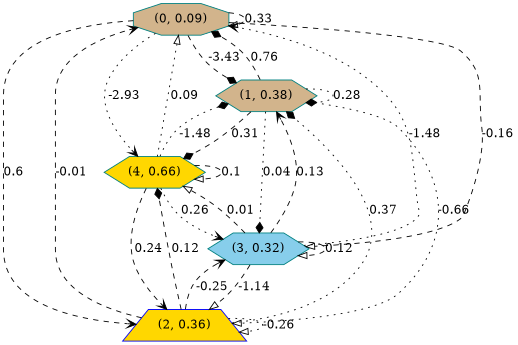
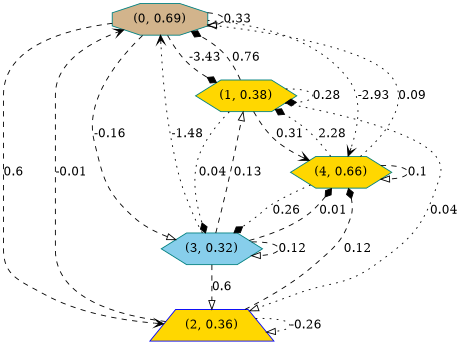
node "(0, 0.09)": label "(0, 0.09)" -> "(0, 0.69)"
node "(1, 0.38)": fillcolor tan -> gold
edge "(4, 0.66)" -> "(1, 0.38)": label "-1.48" -> "2.28"
edge "(1, 0.38)" -> "(4, 0.66)": arrowhead diamond -> vee
edge "(3, 0.32)" -> "(1, 0.38)": arrowhead vee -> onormal
edge "(3, 0.32)" -> "(4, 0.66)": arrowhead onormal -> diamond
edge "(1, 0.38)" -> "(2, 0.36)": label "-0.66" -> "0.04"
edge "(4, 0.66)" -> "(3, 0.32)": arrowhead vee -> diamond
edge "(4, 0.66)" -> "(2, 0.36)": removed, label "0.24"
edge "(2, 0.36)" -> "(1, 0.38)": removed, label "0.37"
edge "(2, 0.36)" -> "(3, 0.32)": removed, label "-0.25"
edge "(3, 0.32)" -> "(2, 0.36)": label "-1.14" -> "0.6"
